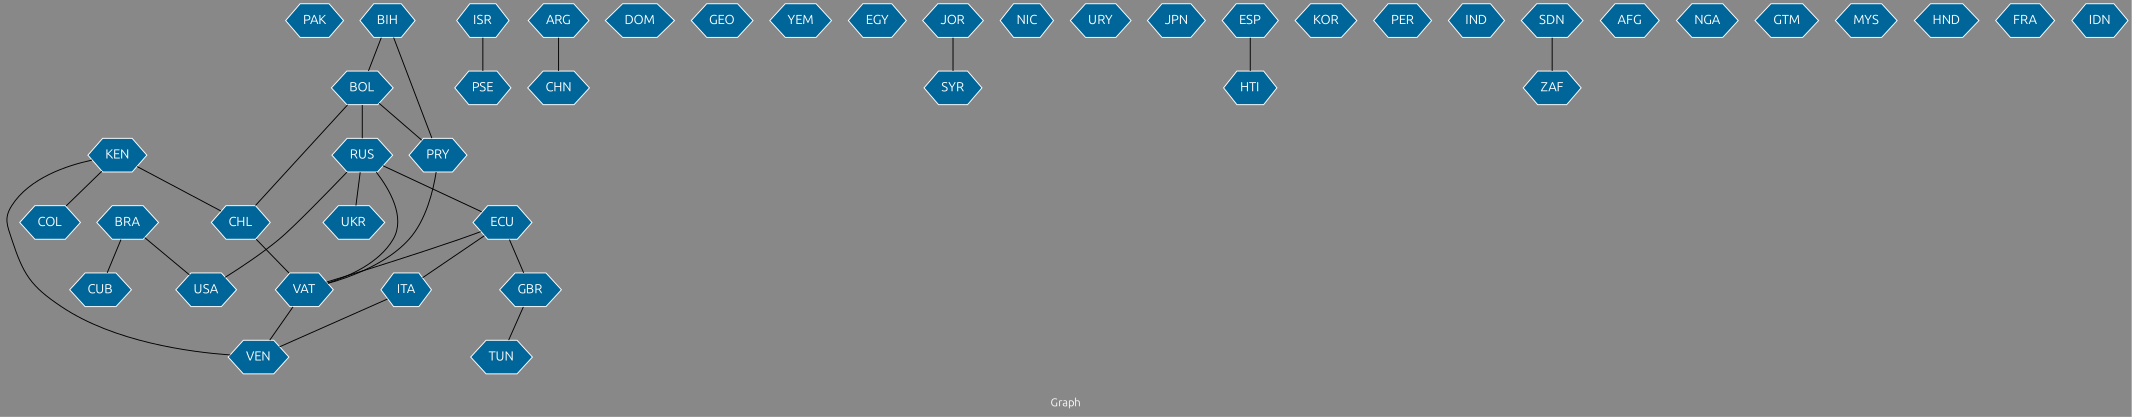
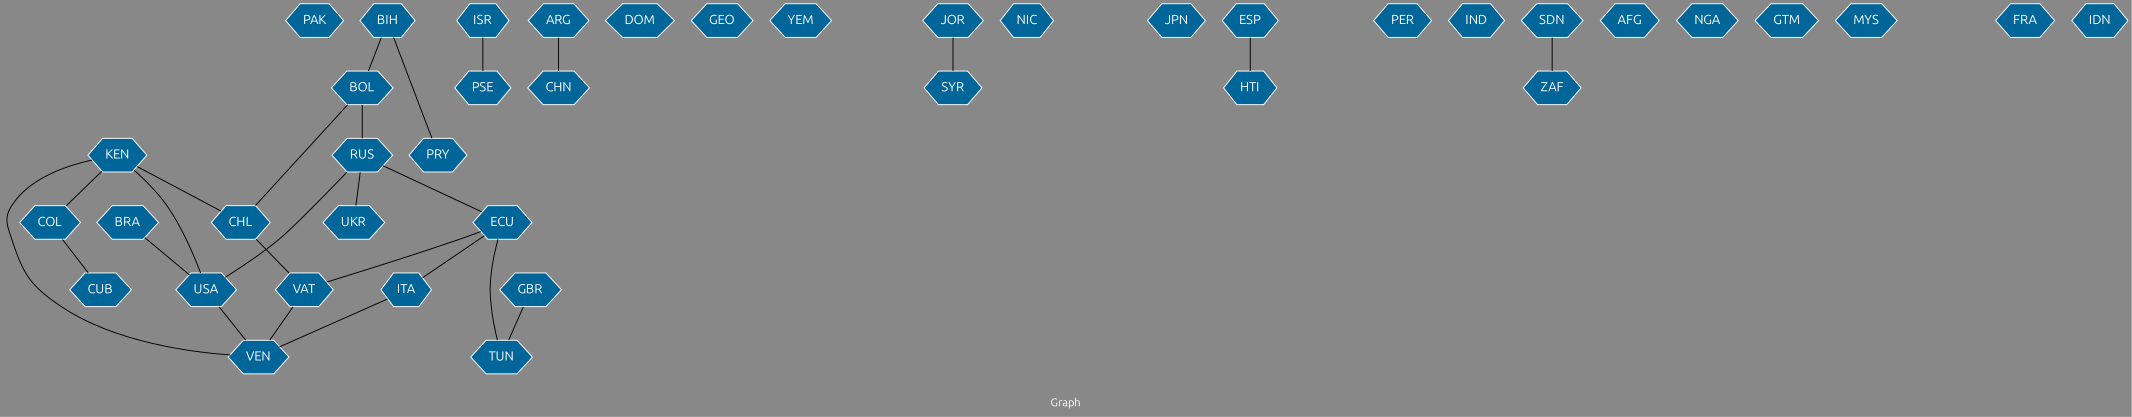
node "EGY": removed
node "URY": removed
node "KOR": removed
node "HND": removed
edge "BOL" -- "PRY": removed
edge "KEN" -- "USA": added
edge "RUS" -- "VAT": removed
edge "PRY" -- "VAT": removed
edge "BRA" -- "CUB": now "COL" -- "CUB"
edge "ECU" -- "GBR": now "ECU" -- "TUN"
edge "USA" -- "VEN": added
